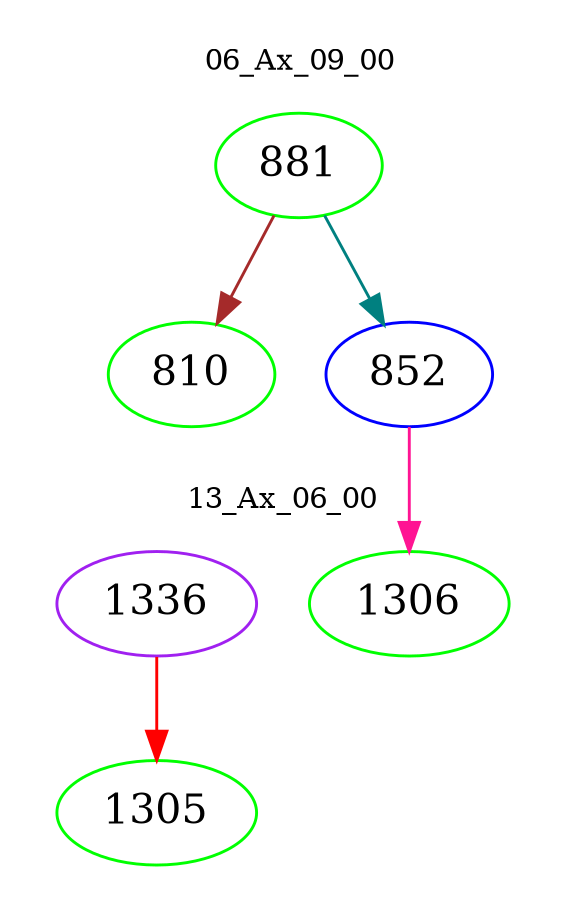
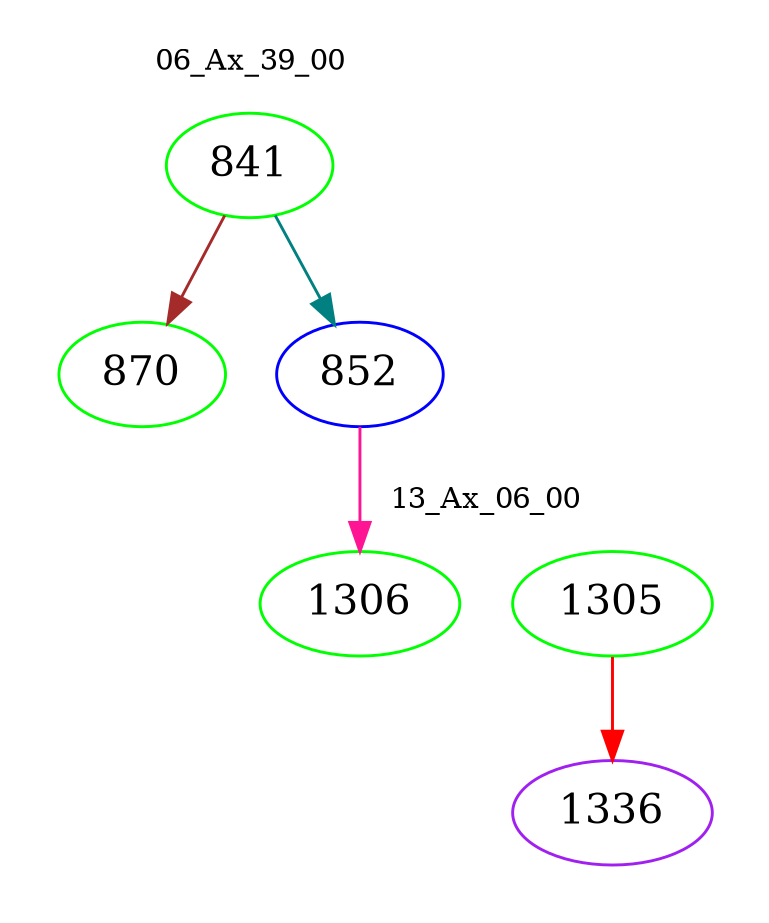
cluster "06_Ax_09_00": label "06_Ax_09_00" -> "06_Ax_39_00"
node "881": label "881" -> "841"
node "810": label "810" -> "870"
edge "1336" -> "1305": reversed
